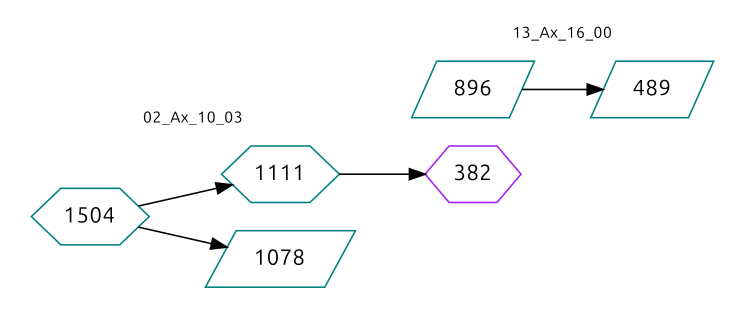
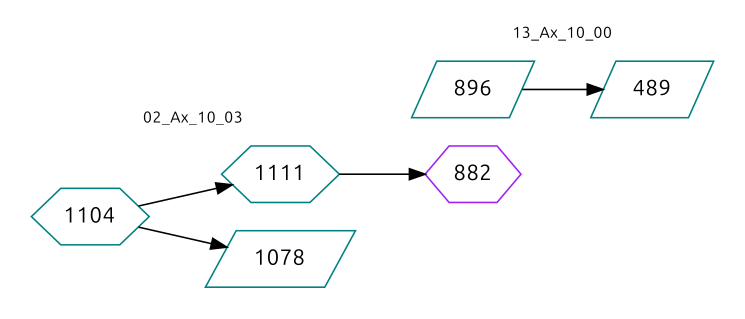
cluster "13_Ax_16_00": label "13_Ax_16_00" -> "13_Ax_10_00"
node "382": label "382" -> "882"
node "1504": label "1504" -> "1104"
